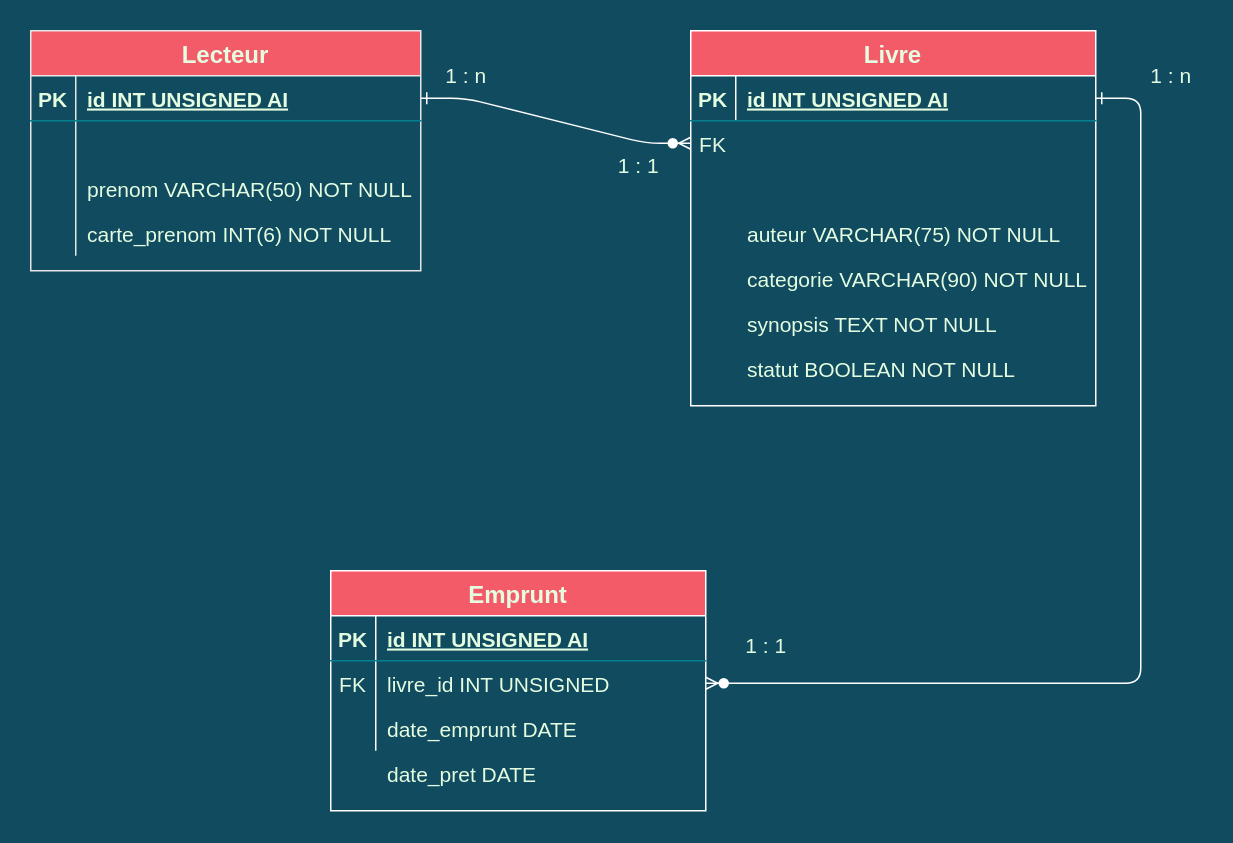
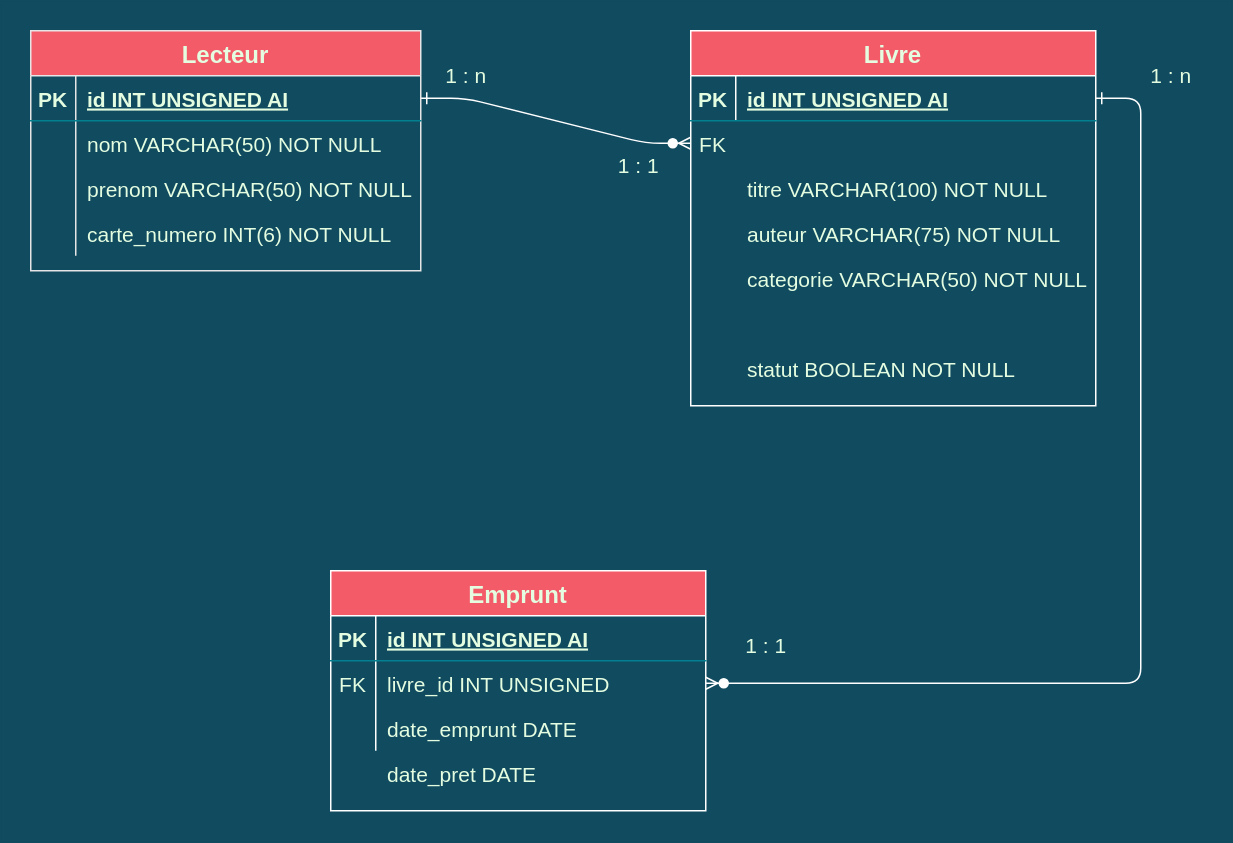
node "nom VARCHAR(50) NOT NULL": added
node "titre VARCHAR(100) NOT NULL": added
node "carte_prenom INT(6) NOT NULL": label "carte_prenom INT(6) NOT NULL" -> "carte_numero INT(6) NOT NULL"
node "categorie VARCHAR(90) NOT NULL": label "categorie VARCHAR(90) NOT NULL" -> "categorie VARCHAR(50) NOT NULL"
node "synopsis TEXT NOT NULL": removed
